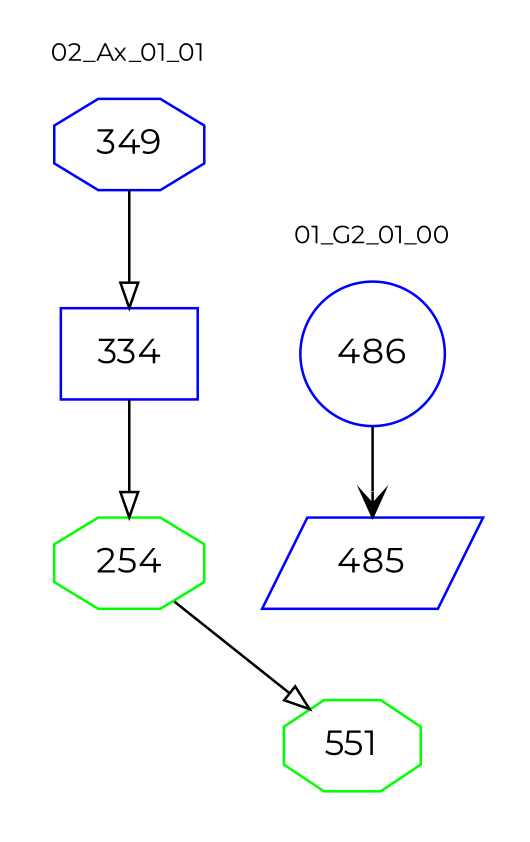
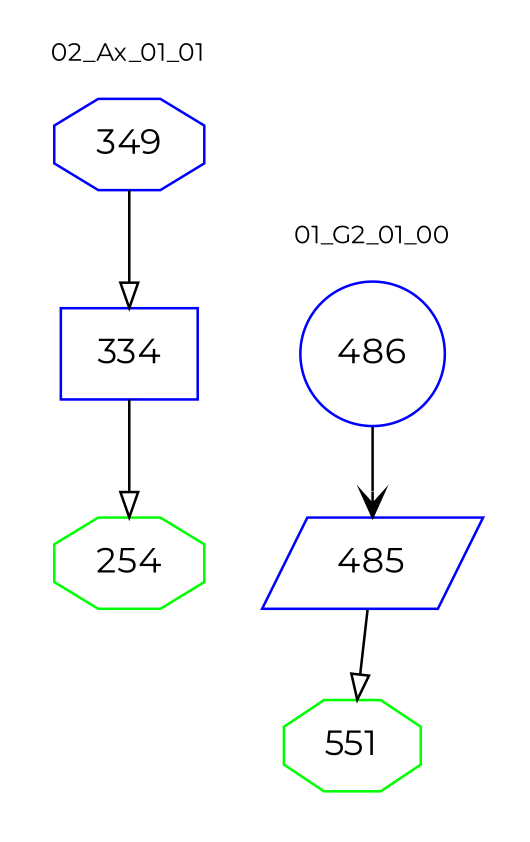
edge "254" -> "551": now "485" -> "551"
